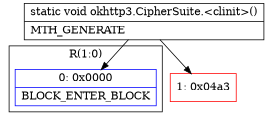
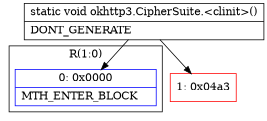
node "static void okhttp3.CipherSuite.<clinit>()": text "MTH_GENERATE" -> "DONT_GENERATE"
node "0: 0x0000": text "BLOCK_ENTER_BLOCK" -> "MTH_ENTER_BLOCK"
